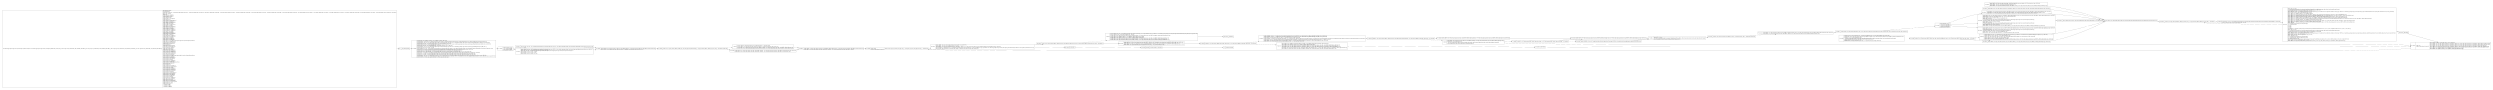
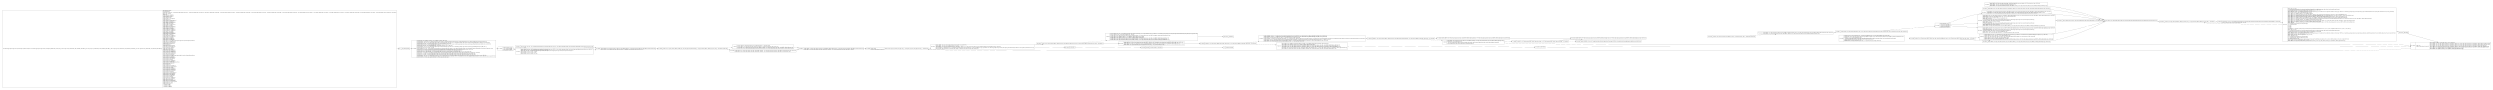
node "77: 0x00be": removed
